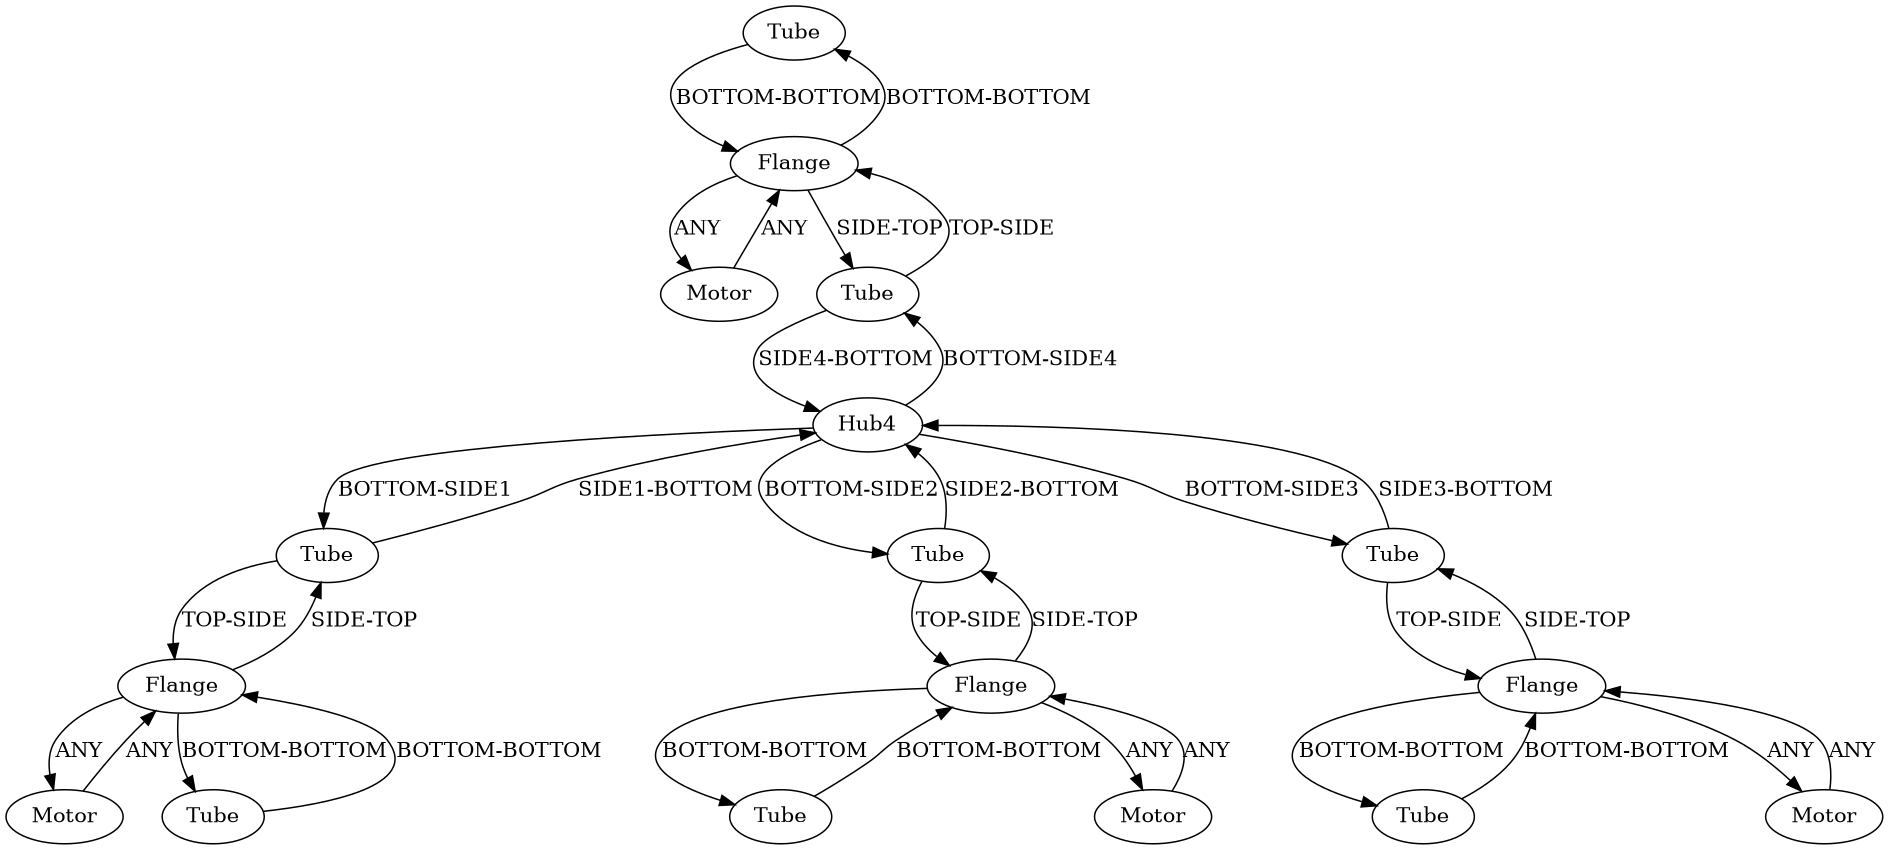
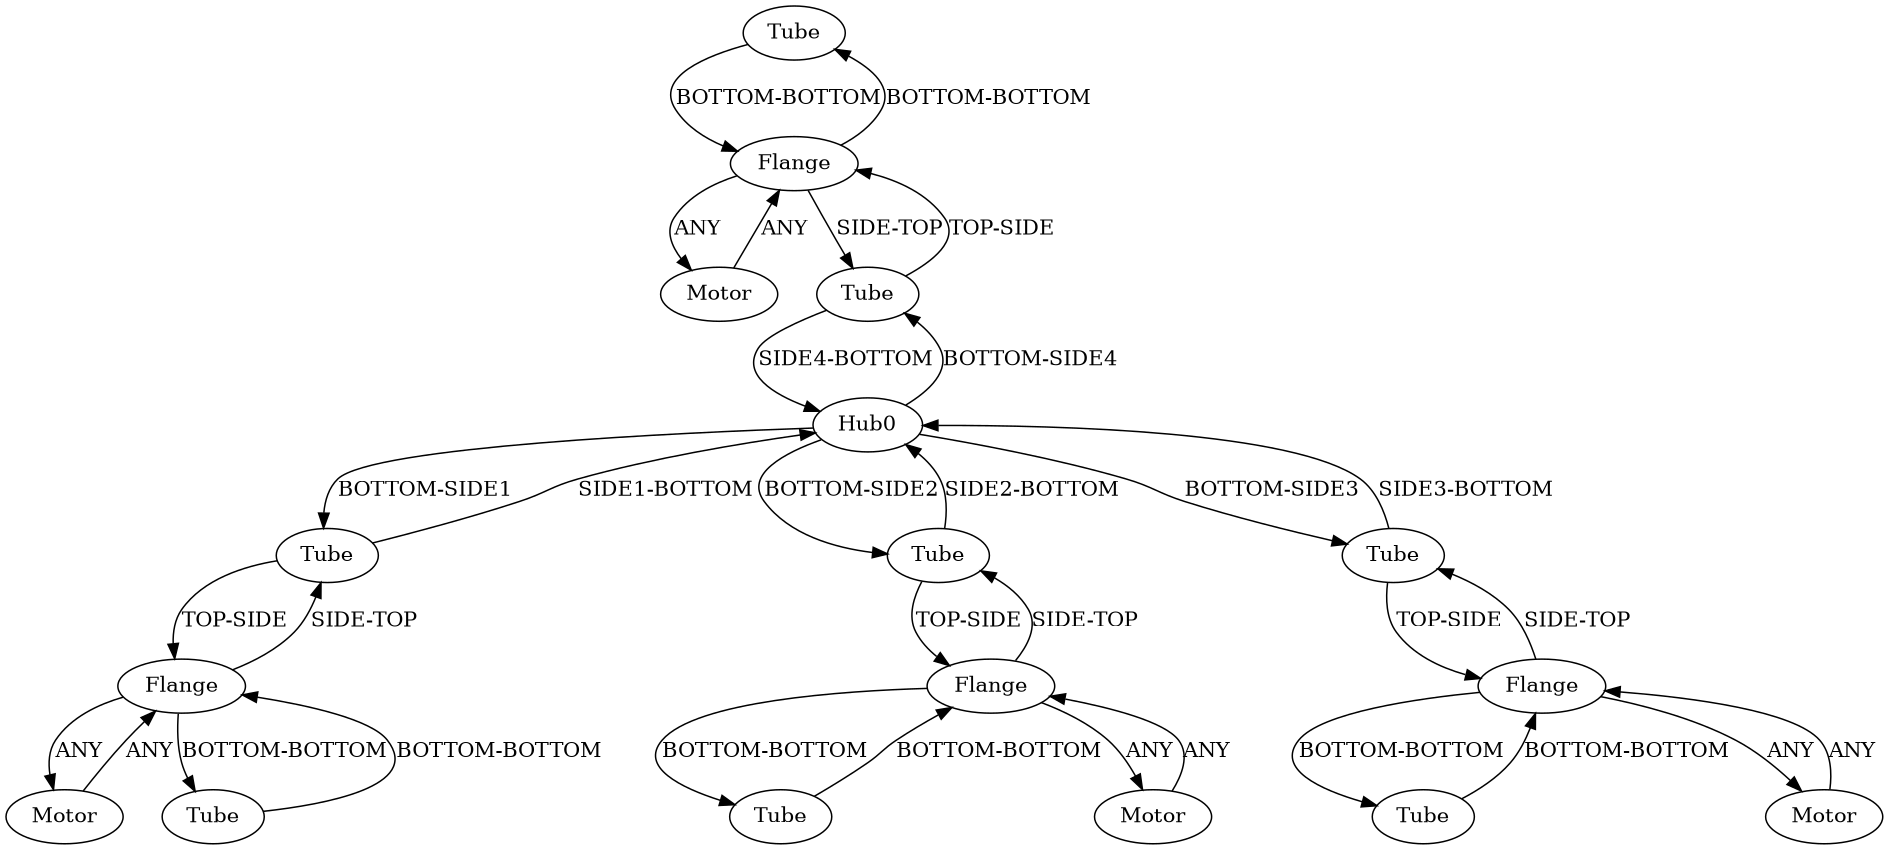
node "Hub4": label "Hub4" -> "Hub0"
